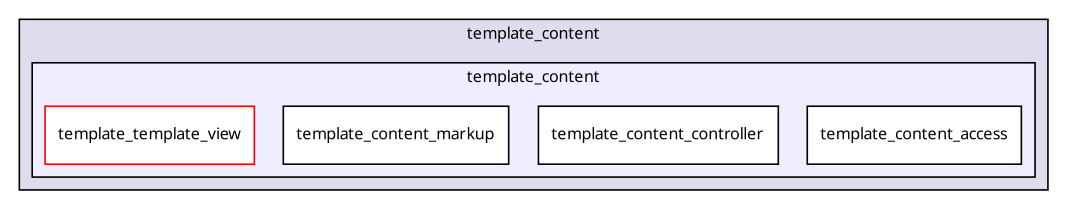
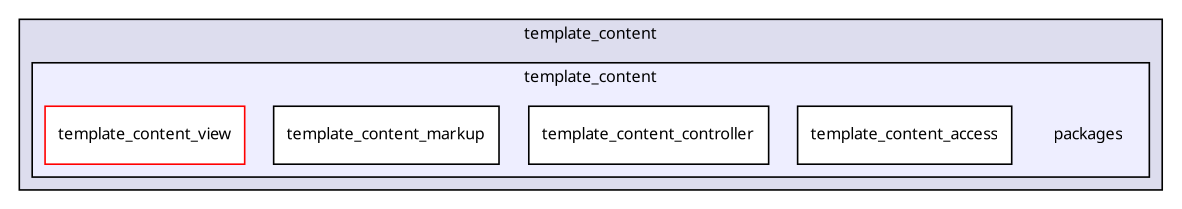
node "template_template_view": label "template_template_view" -> "template_content_view"
node "packages": added
